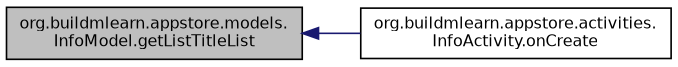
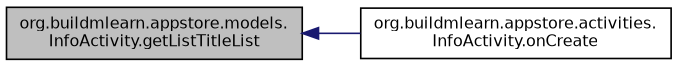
node "org.buildmlearn.appstore.models. InfoModel.getListTitleList": label "org.buildmlearn.appstore.models. InfoModel.getListTitleList" -> "org.buildmlearn.appstore.models. InfoActivity.getListTitleList"
